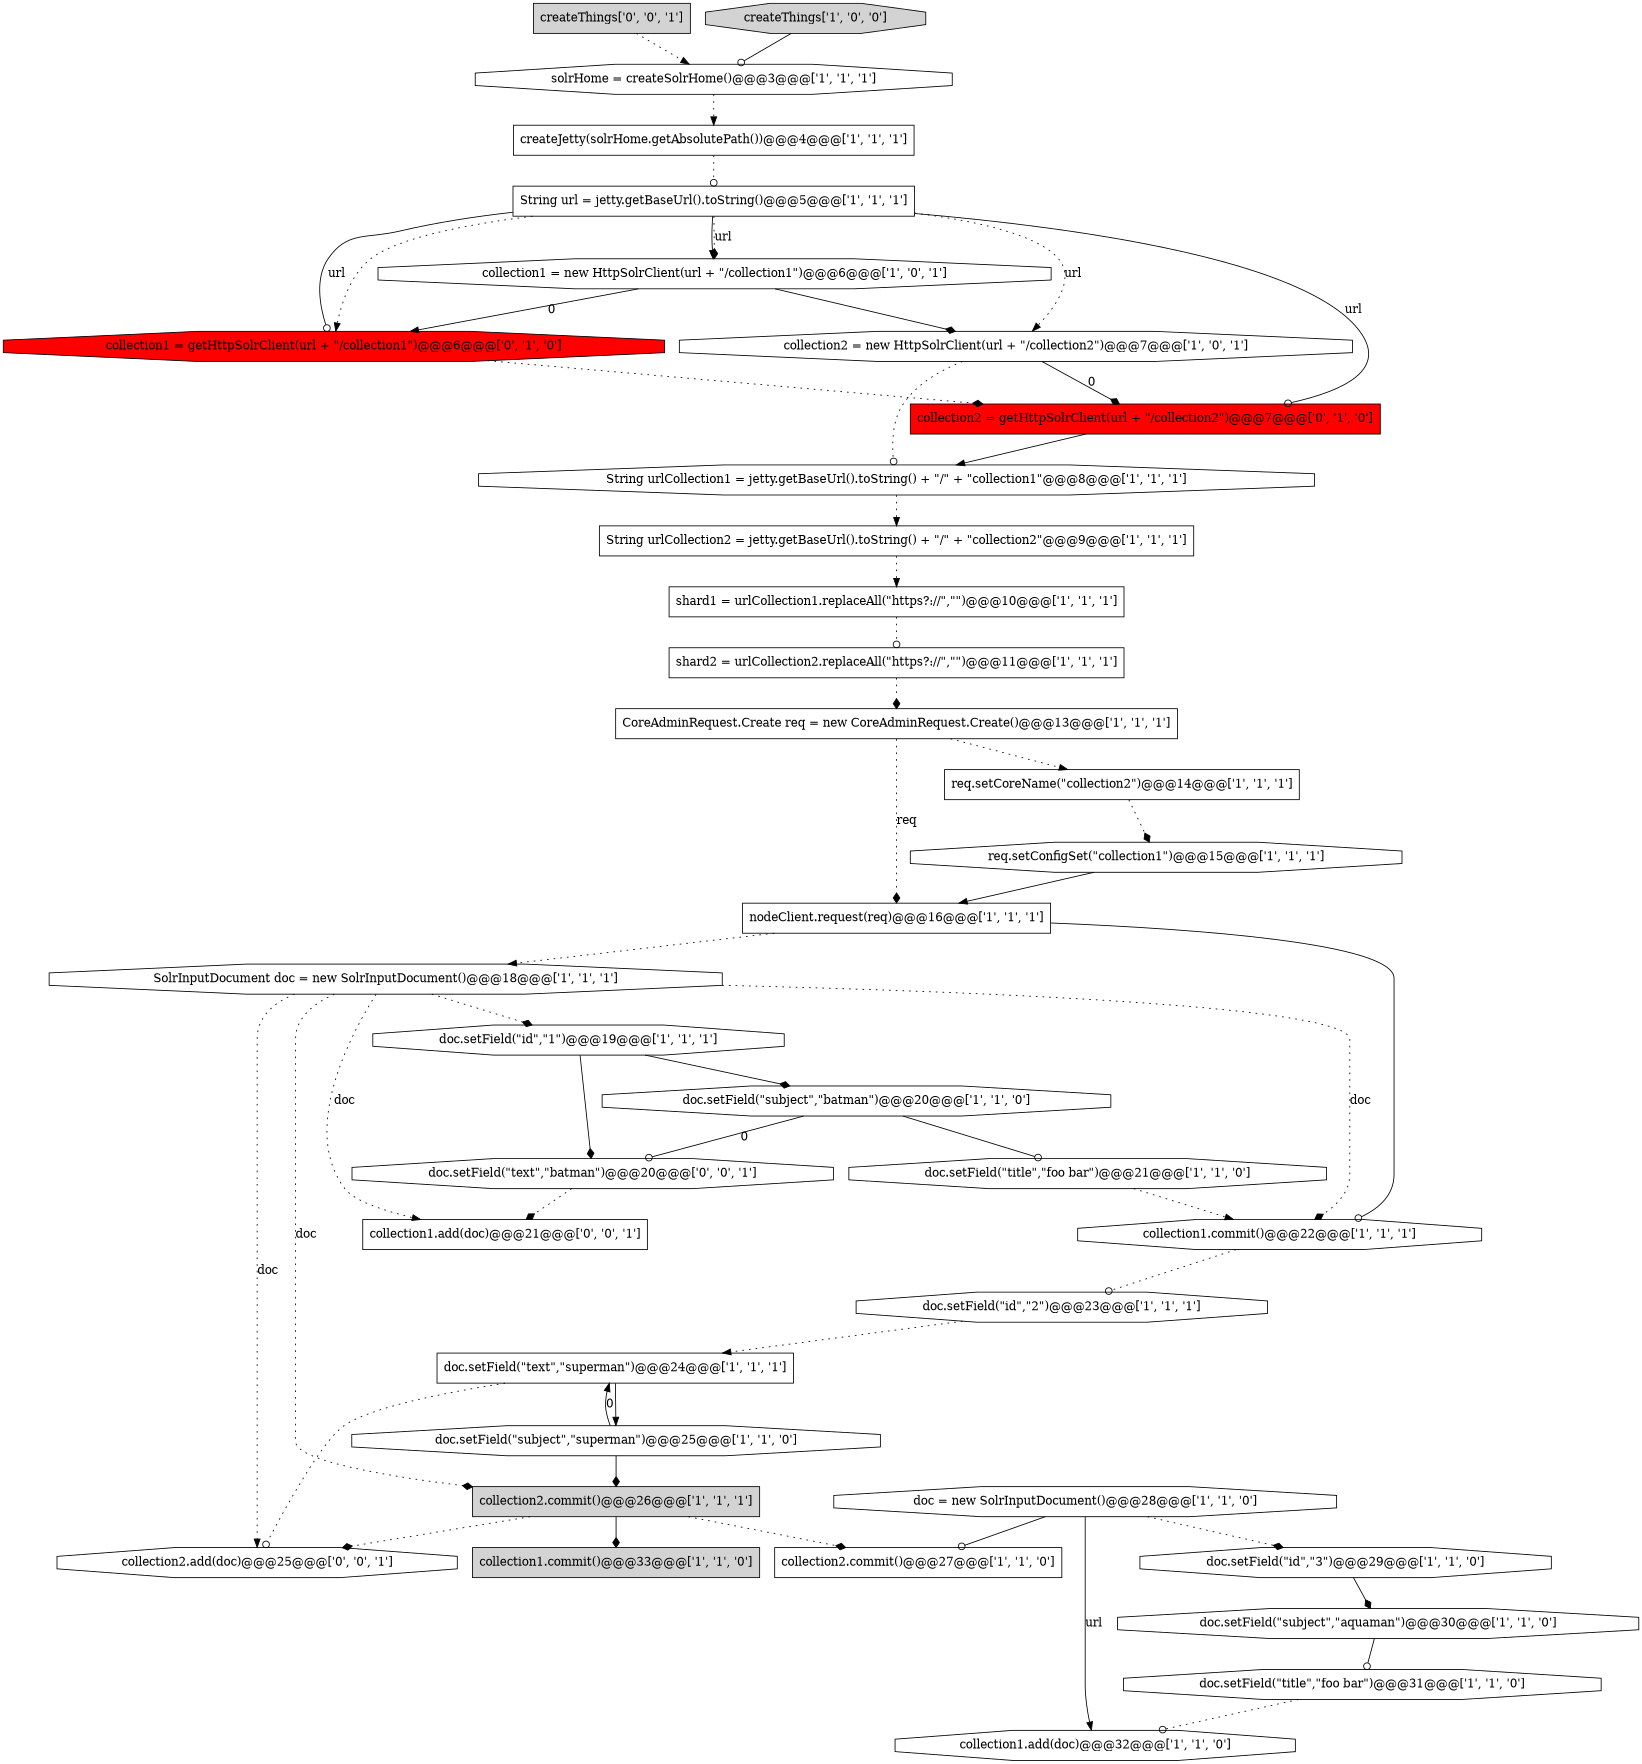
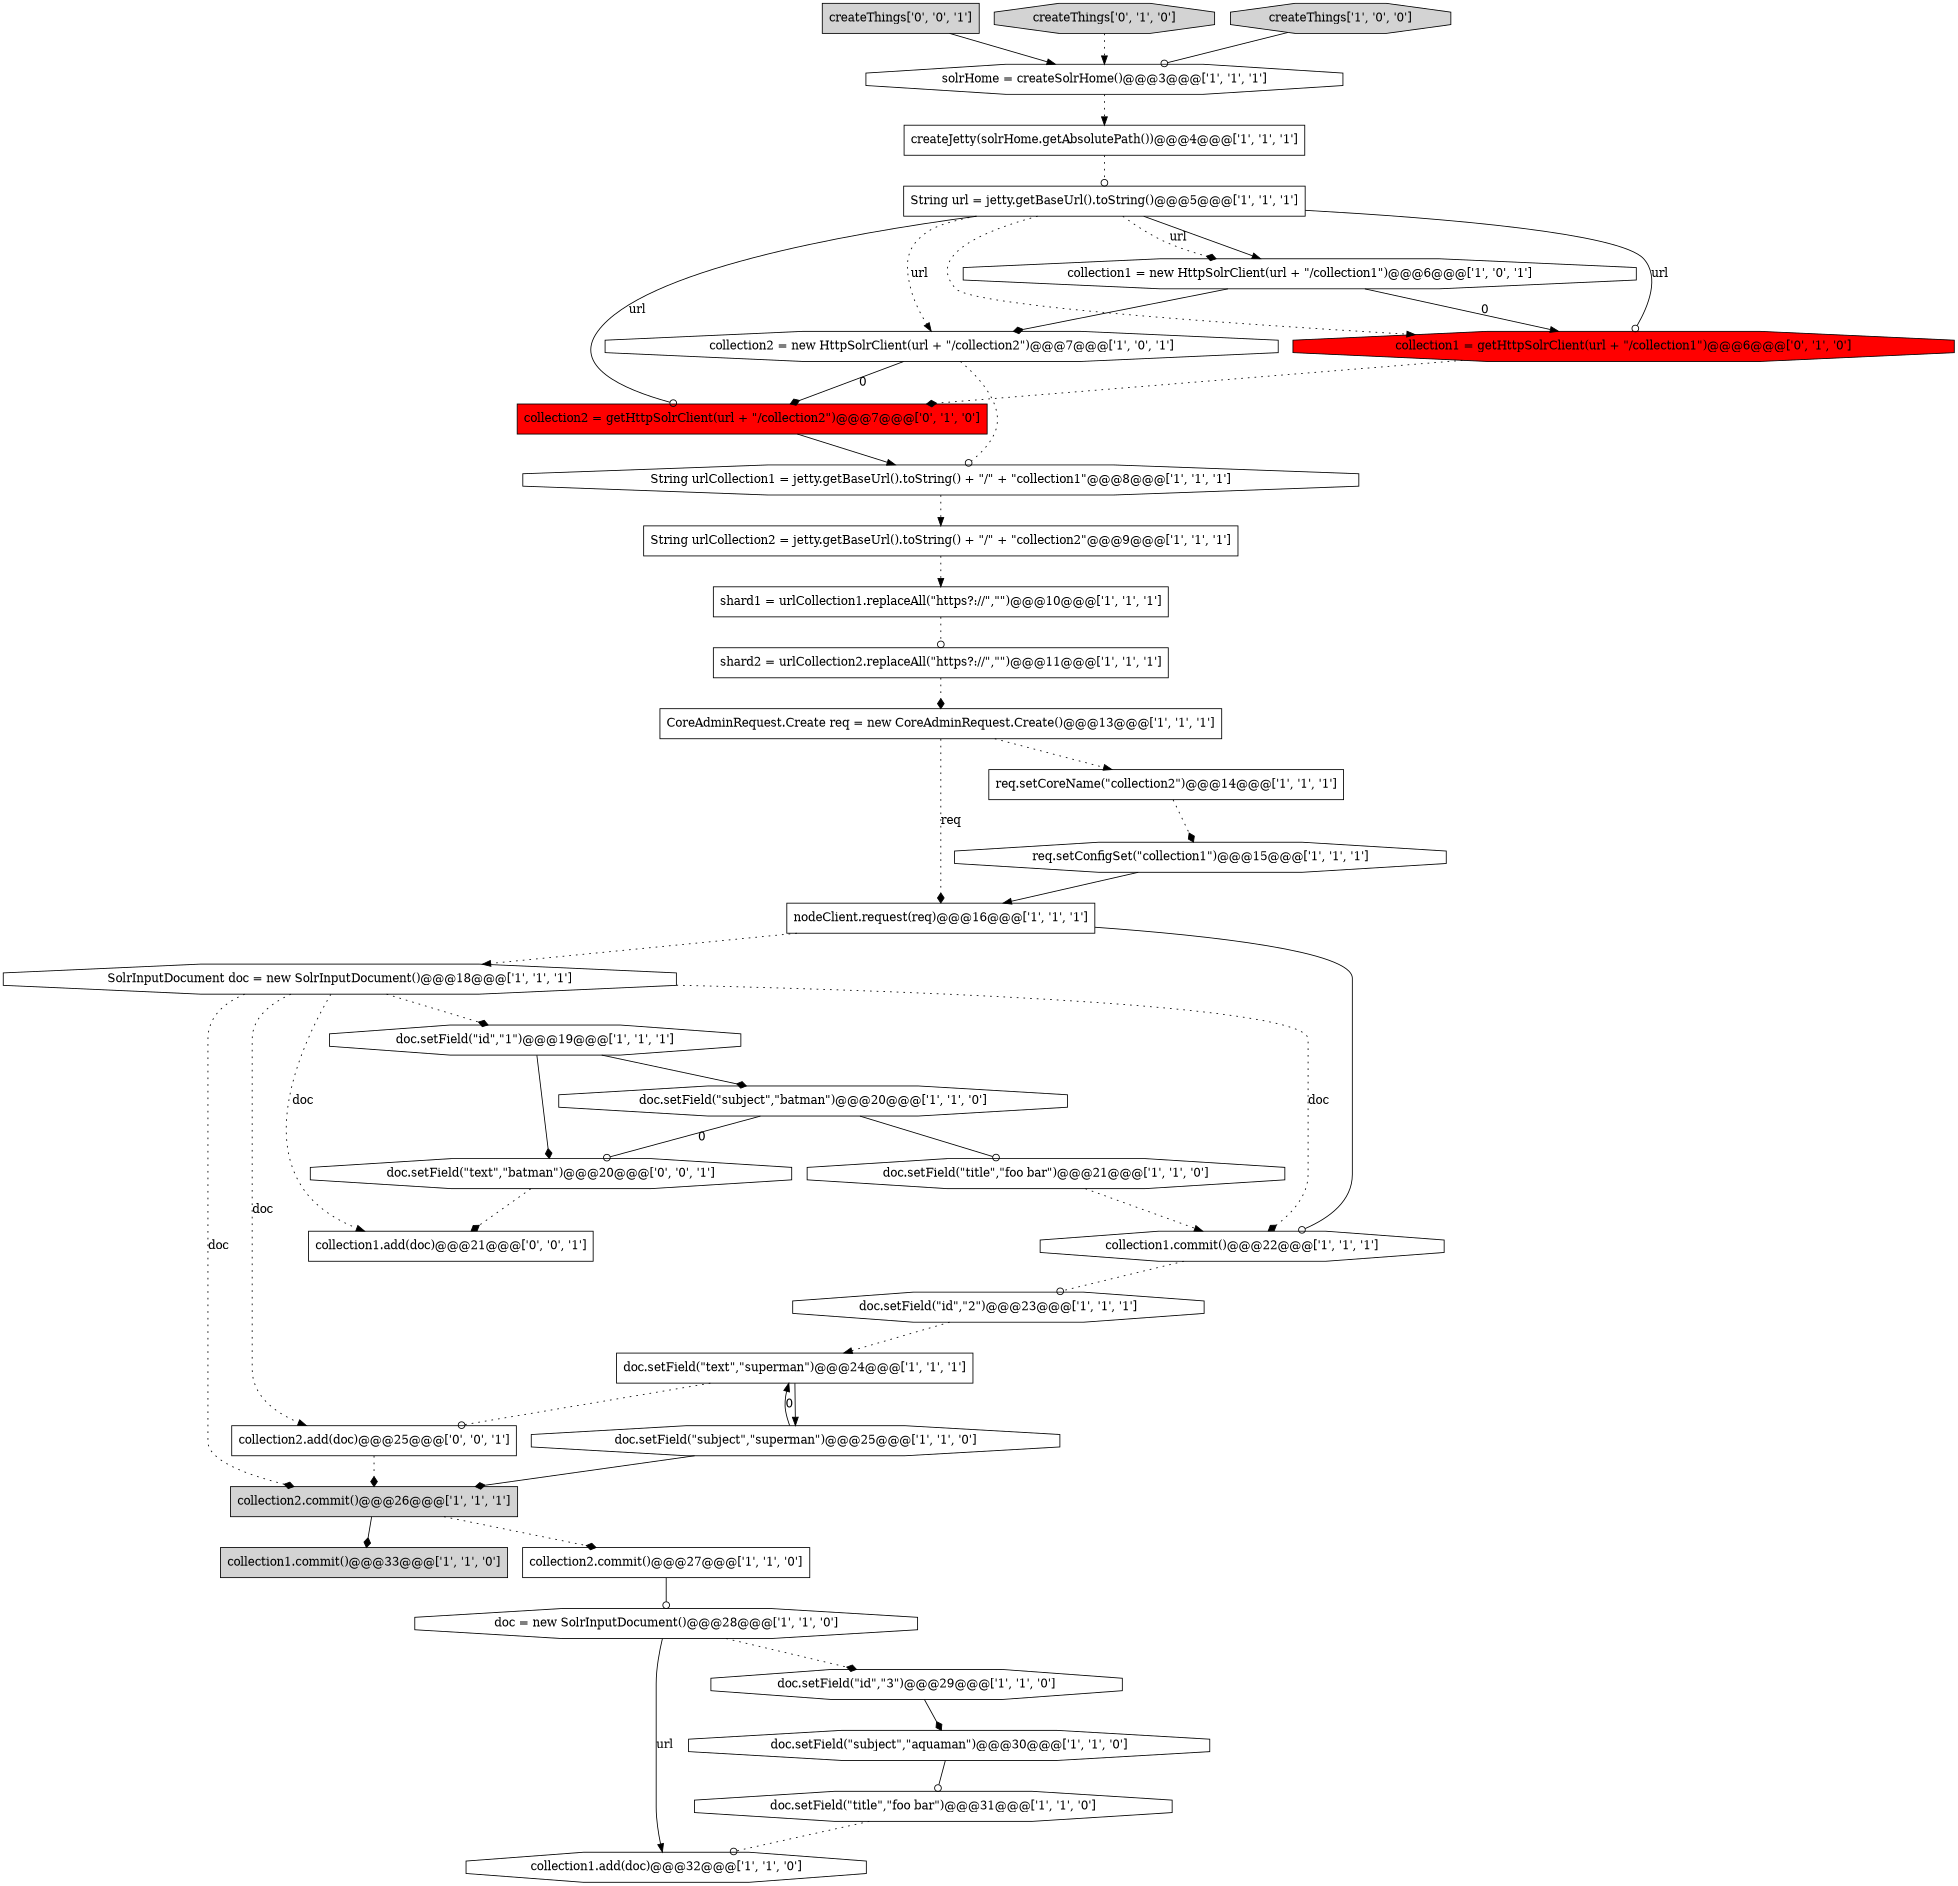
node "createThings['0', '1', '0']": added
edge "createThings['0', '0', '1']" -> "solrHome = createSolrHome()@@@3@@@['1', '1', '1']": style dotted -> solid
edge "collection2.commit()@@@26@@@['1', '1', '1']" -> "collection2.add(doc)@@@25@@@['0', '0', '1']": reversed
edge "doc = new SolrInputDocument()@@@28@@@['1', '1', '0']" -> "collection2.commit()@@@27@@@['1', '1', '0']": reversed
node "collection2.add(doc)@@@25@@@['0', '0', '1']": shape octagon -> box
